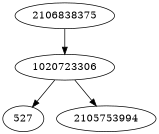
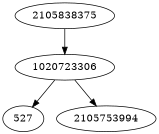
node "2106838375": label "2106838375" -> "2105838375"
